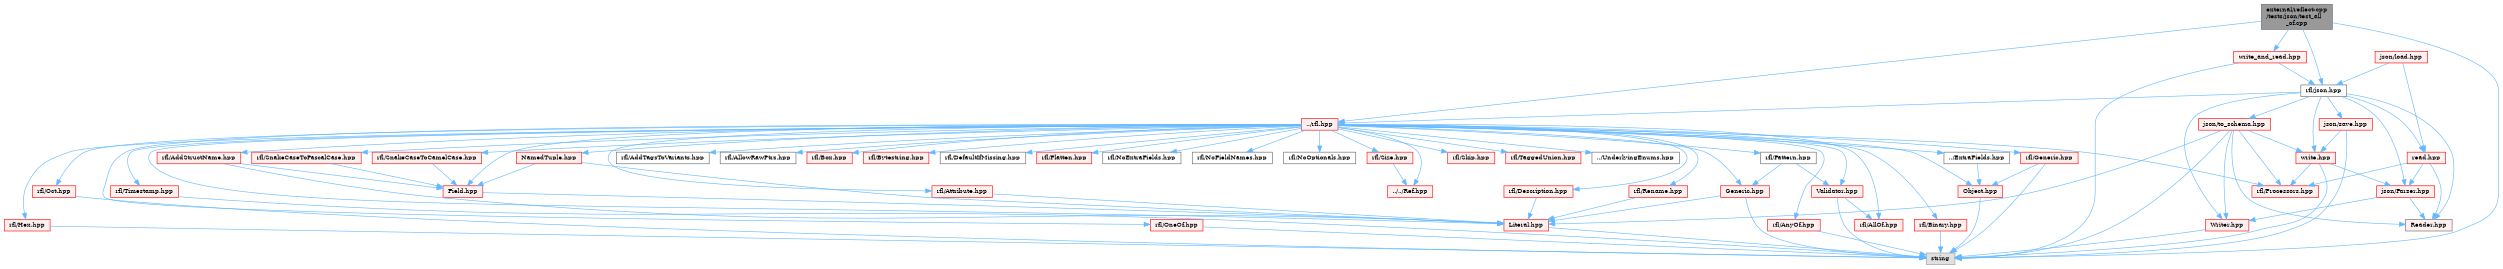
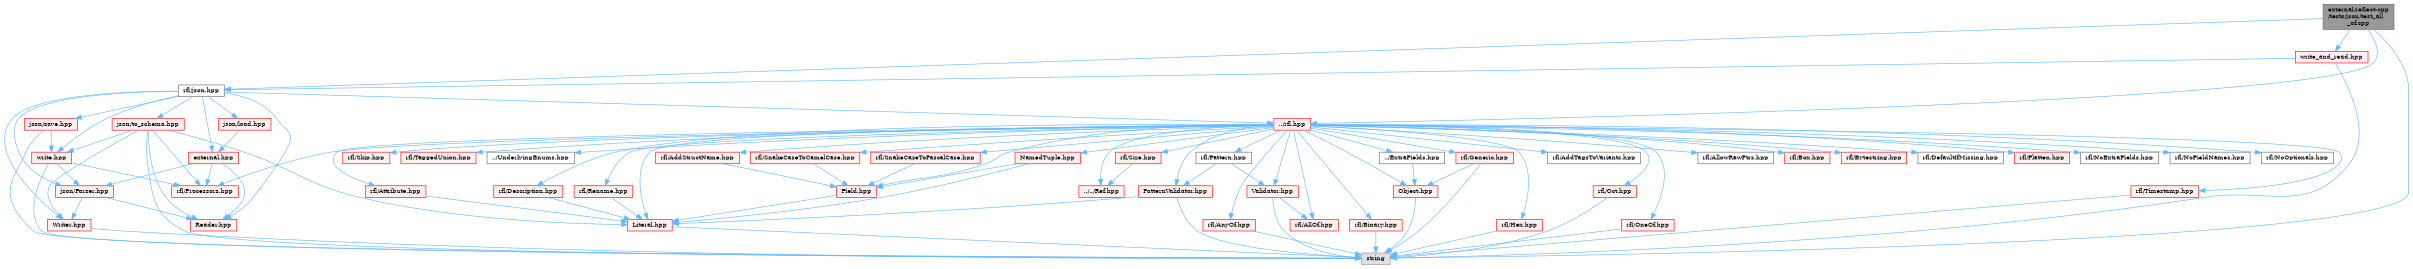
edge "json/load.hpp" -> "rfl/json.hpp": reversed
node "read.hpp": label "read.hpp" -> "external.hpp"
node "Generic.hpp": label "Generic.hpp" -> "PatternValidator.hpp"
edge "rfl/AddStructName.hpp" -> "Literal.hpp": removed
node "Reader.hpp": color grey40 -> red
